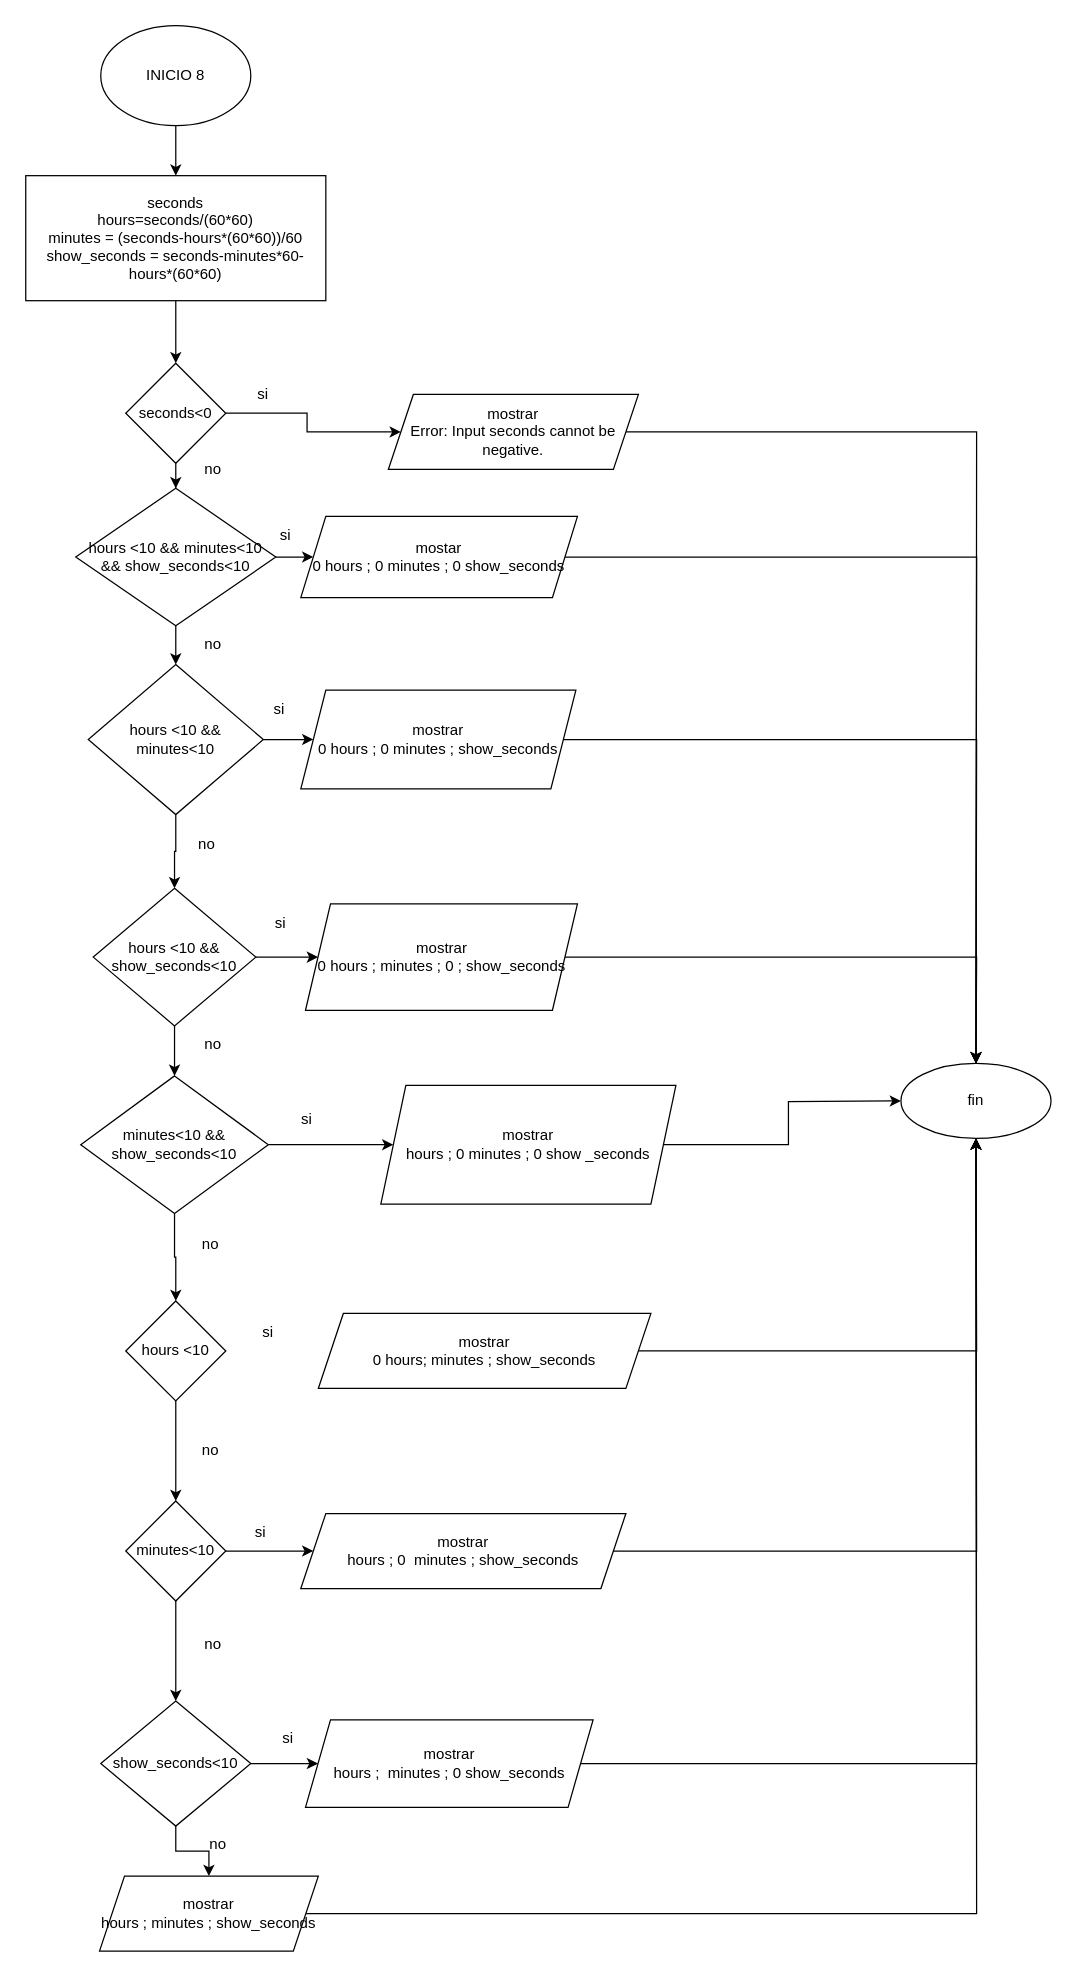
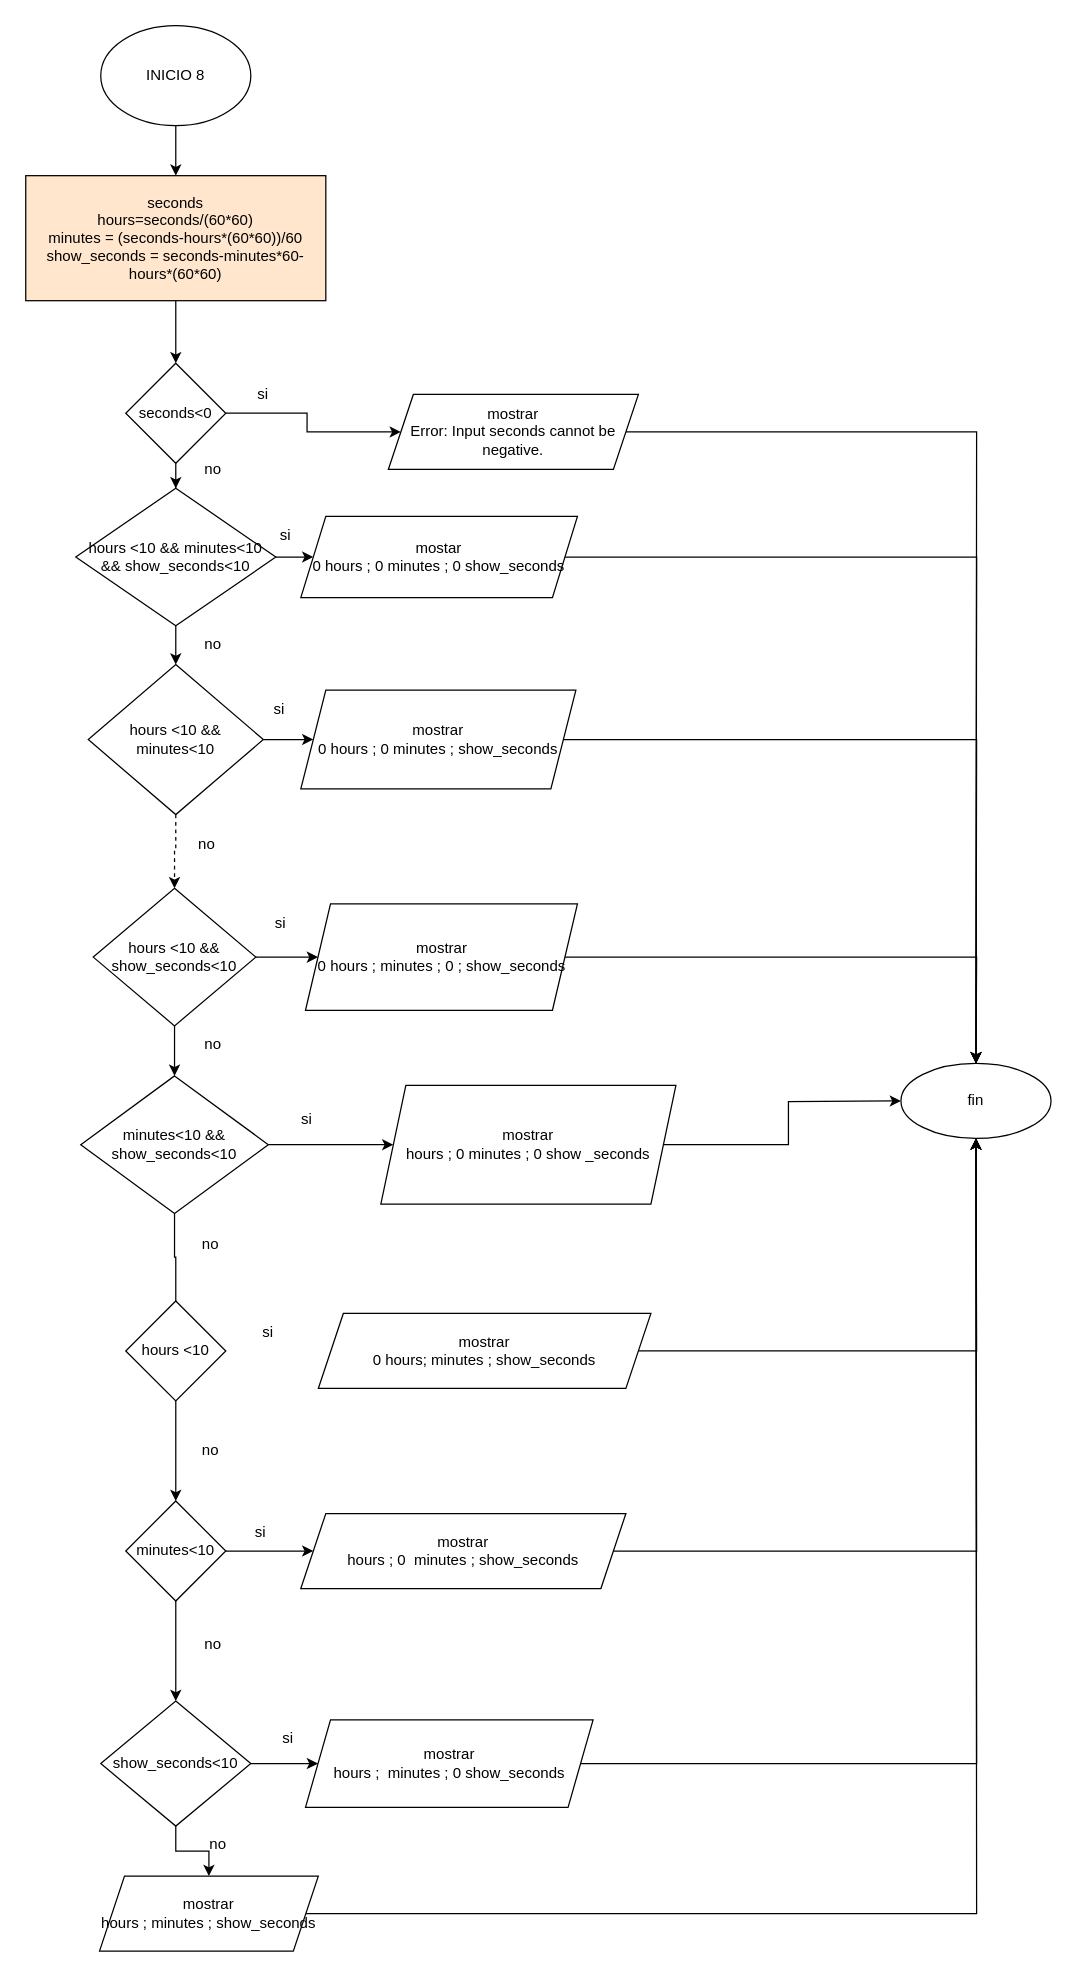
node "seconds hours=seconds/(60*60) minutes = (seconds-hours*(60*60))/60 show_seconds = seconds-minutes*60-hours*(60*60)": fillcolor #ffffff -> #ffe6cc
edge "hours <10 && minutes<10" -> "hours <10 && show_seconds<10": style solid -> dashed
edge "minutes<10 && show_seconds<10" -> "hours <10": arrowhead classic -> none
